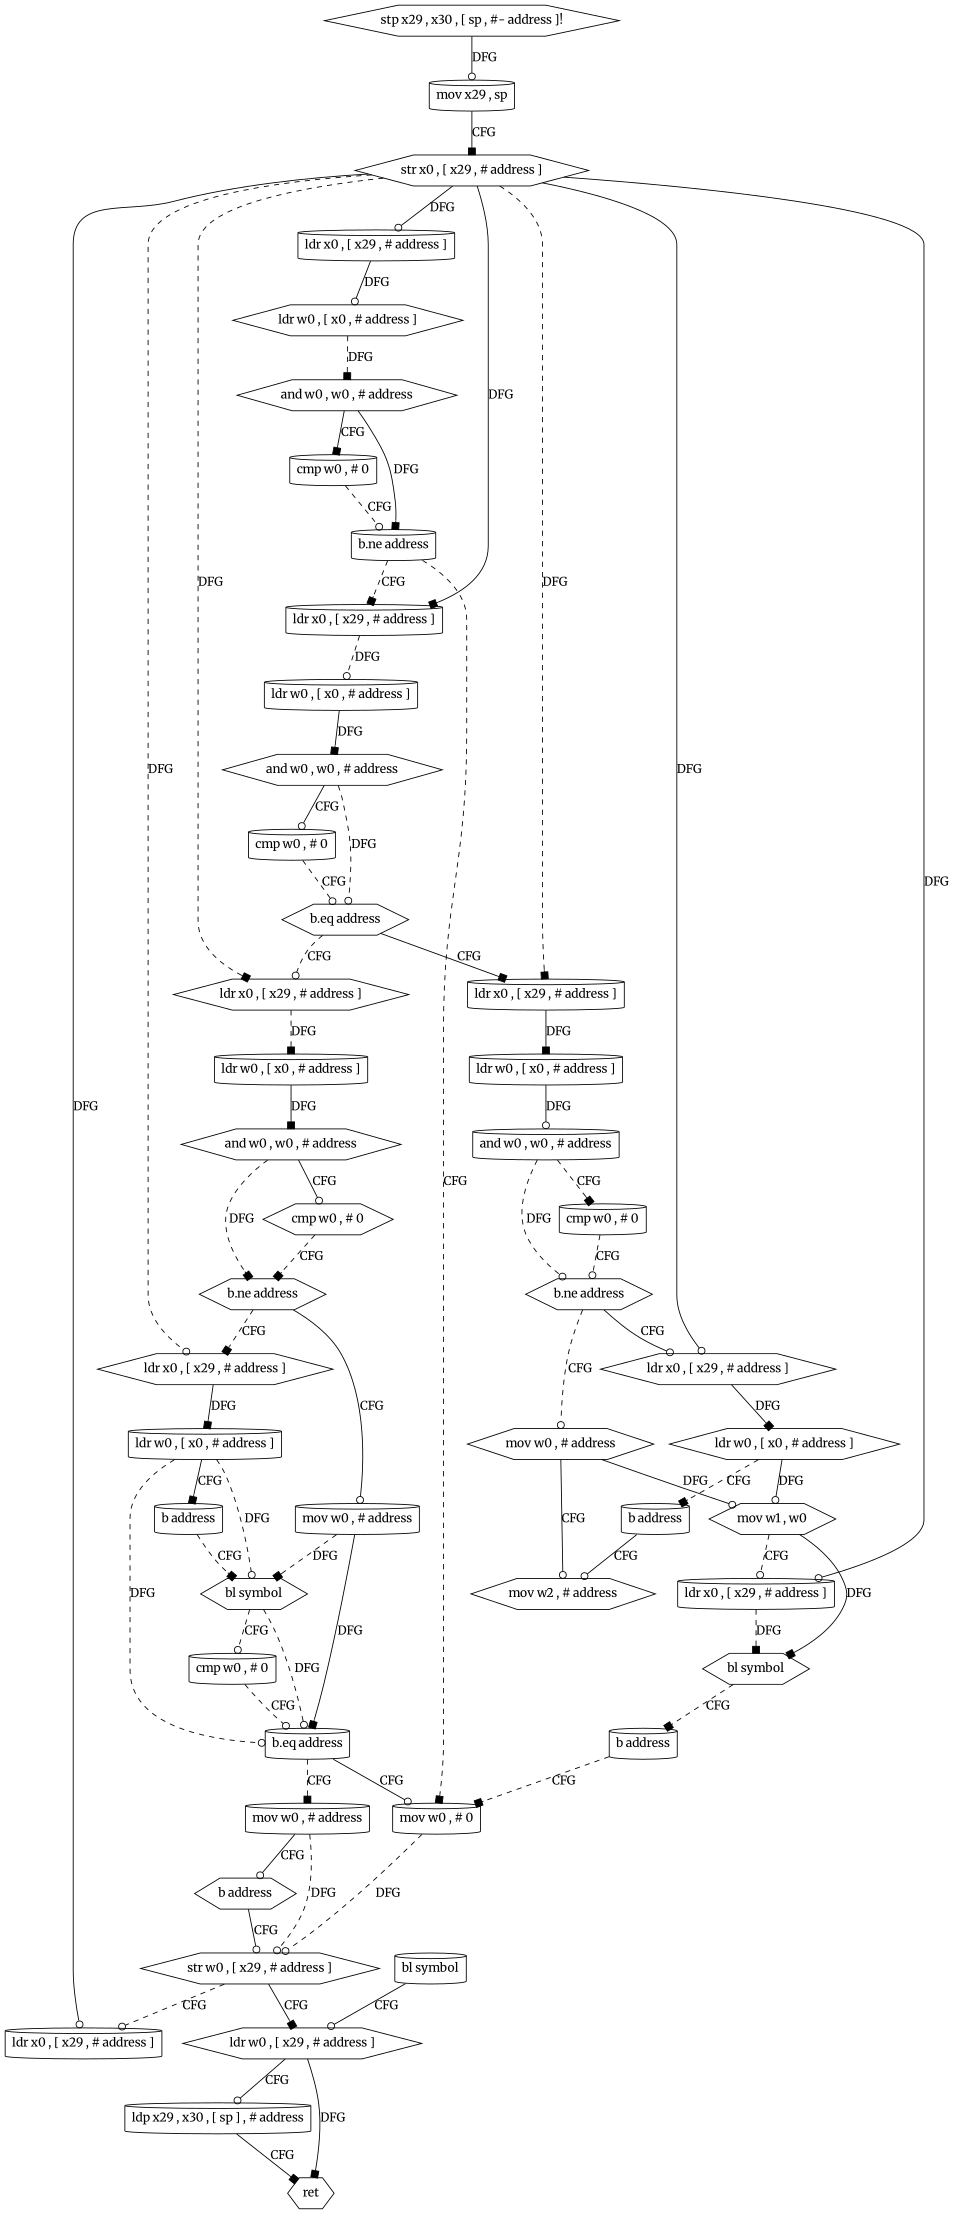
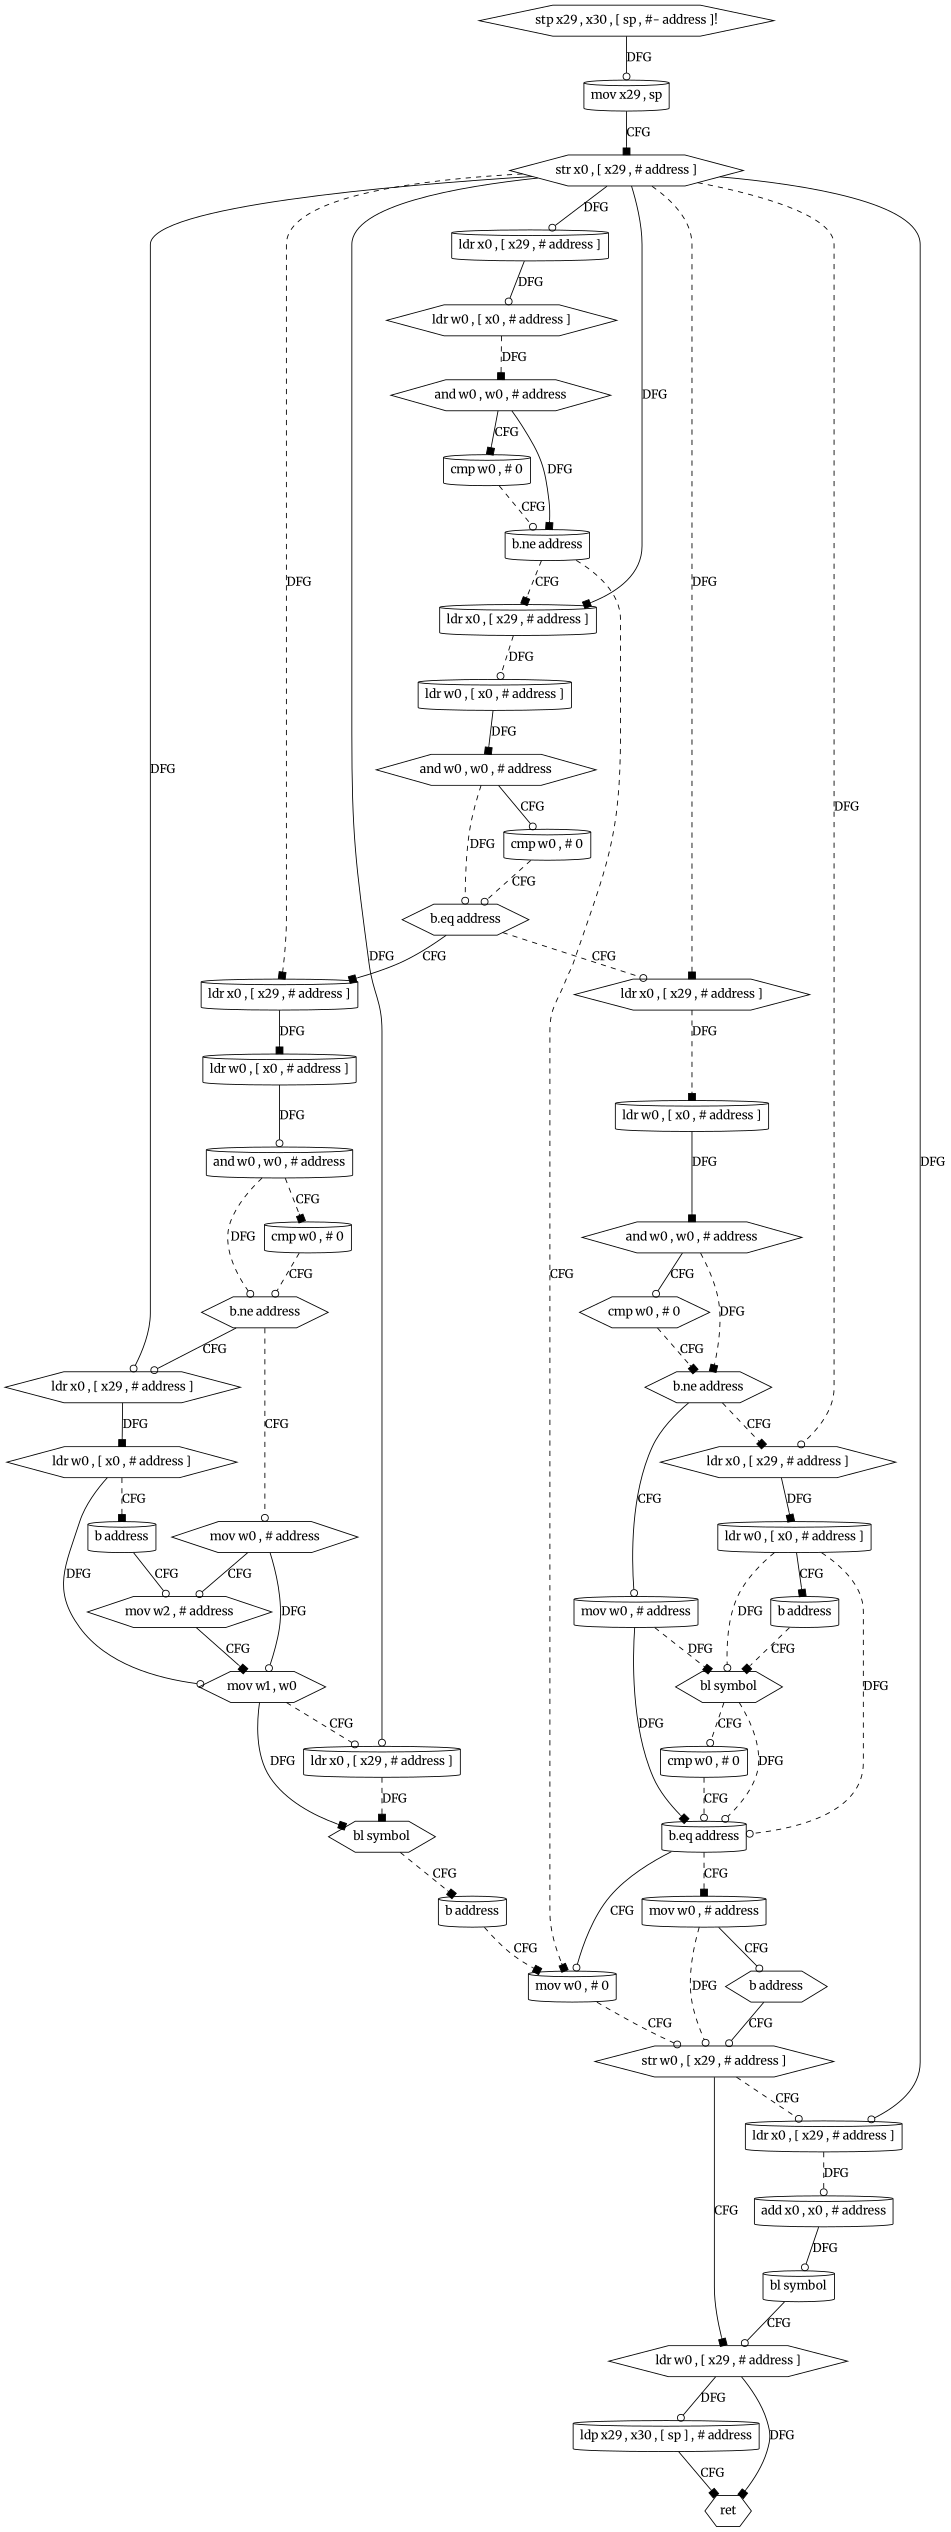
edge "mov w2 , # address" -> "mov w1 , w0": added, label "CFG"
edge "mov w0 , # 0" -> "str w0 , [ x29 , # address ]": label "DFG" -> "CFG"
edge "ldr w0 , [ x29 , # address ]" -> "ldp x29 , x30 , [ sp ] , # address": label "CFG" -> "DFG"
node "add x0 , x0 , # address": added
